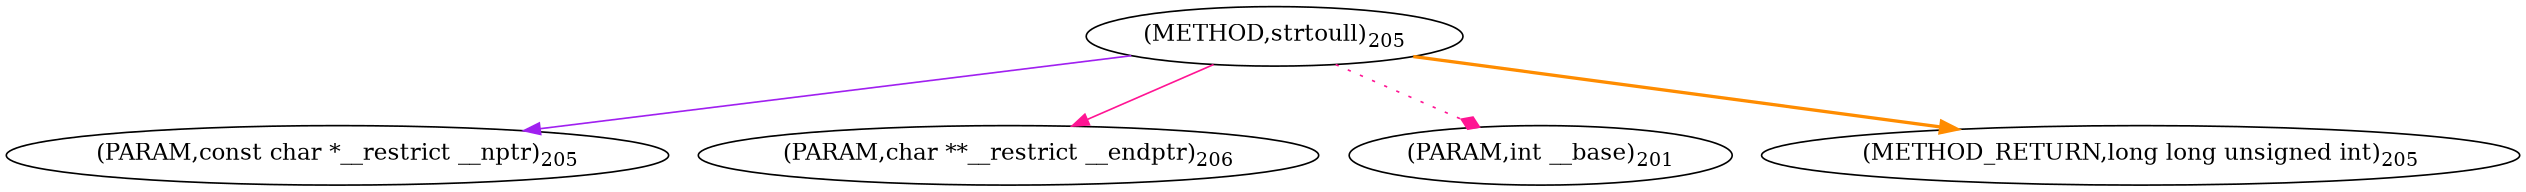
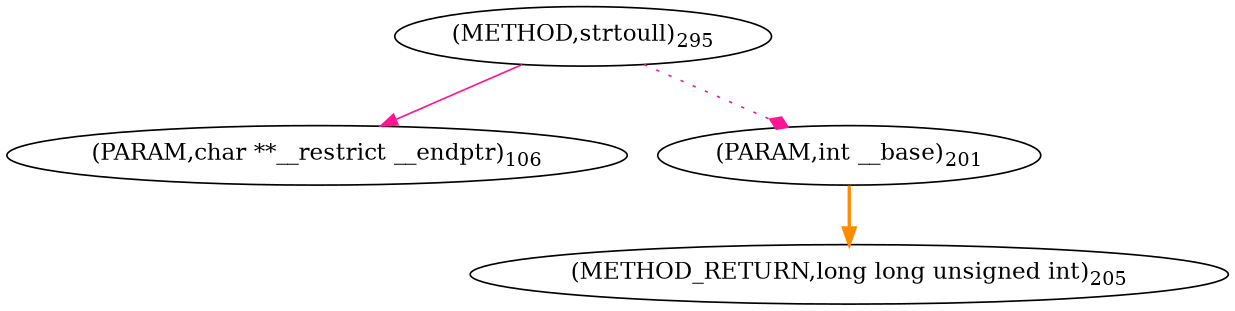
node "(METHOD,strtoull)": text "205" -> "295"
edge "(METHOD,strtoull)" -> "(METHOD_RETURN,long long unsigned int)": now "(PARAM,int __base)" -> "(METHOD_RETURN,long long unsigned int)"
node "(PARAM,char **__restrict __endptr)": text "206" -> "106"
node "(PARAM,const char *__restrict __nptr)": removed
